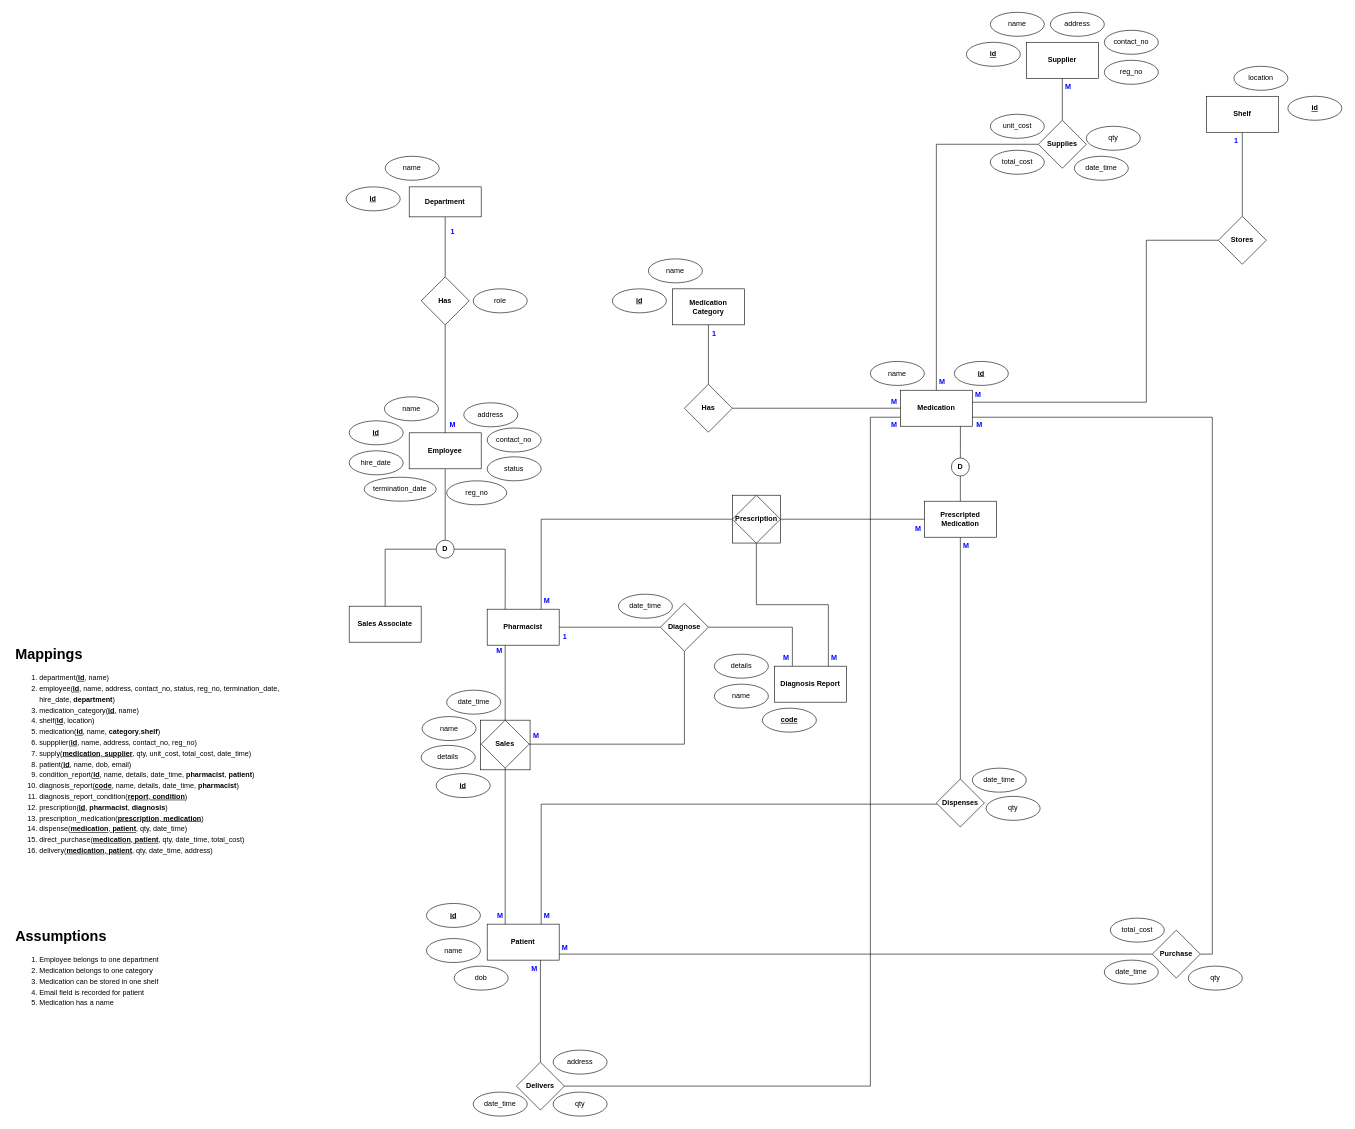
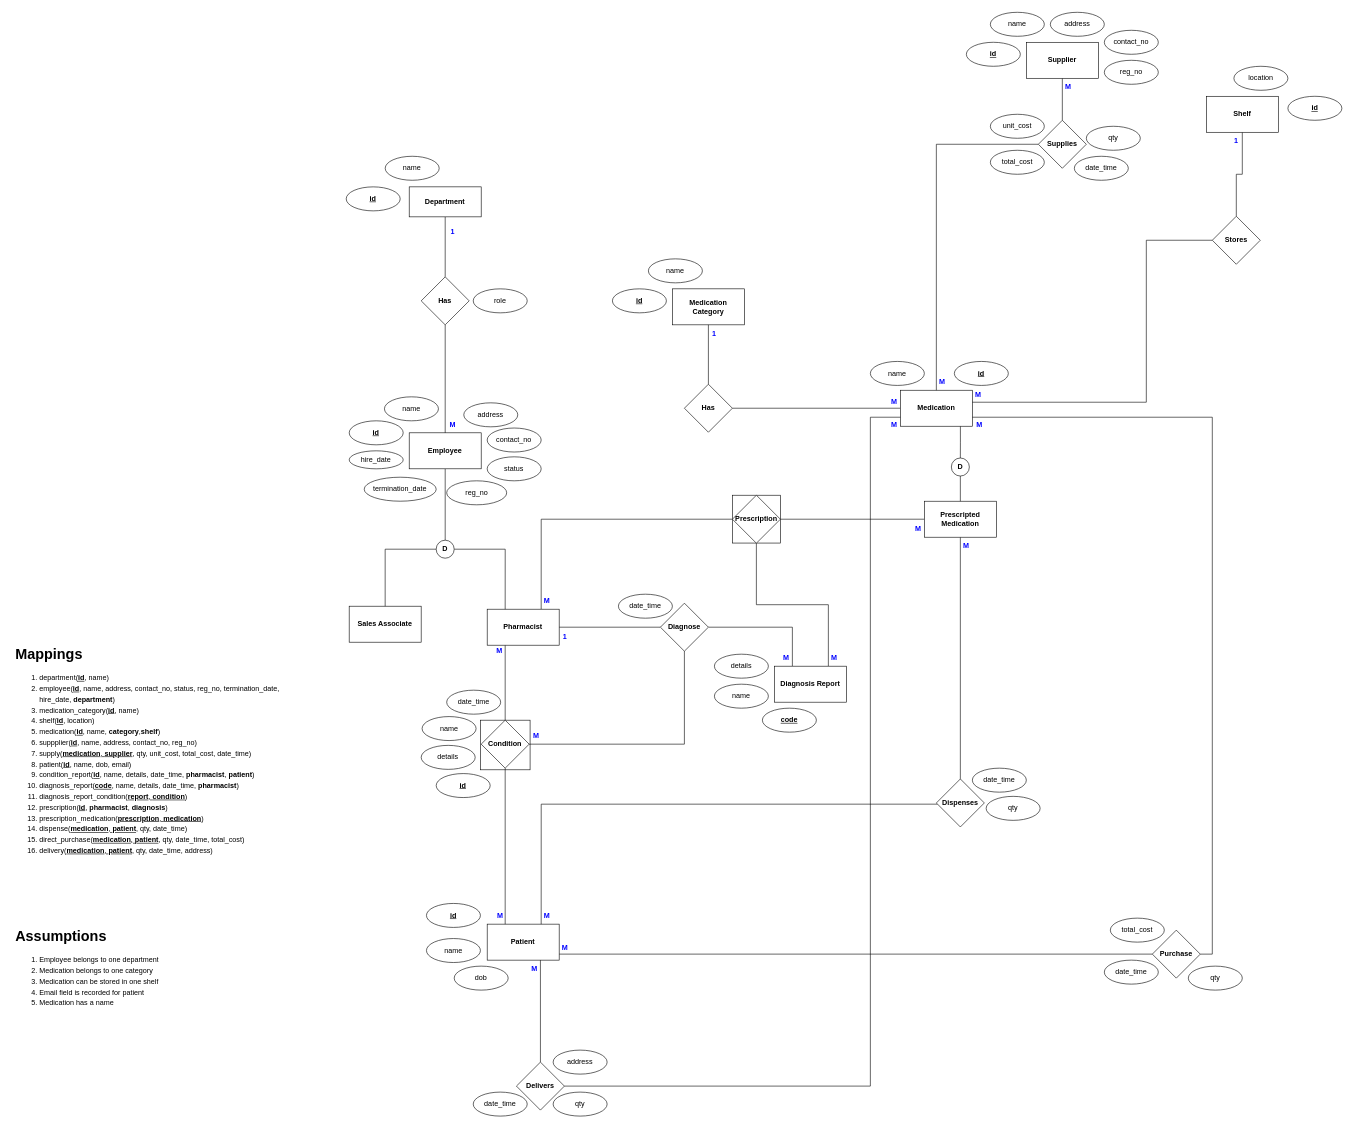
node "Stores": moved (1242, 240) -> (1236, 240)
node "hire_date": size 54x24 -> 54x18
node "Sales": label "Sales" -> "Condition"
